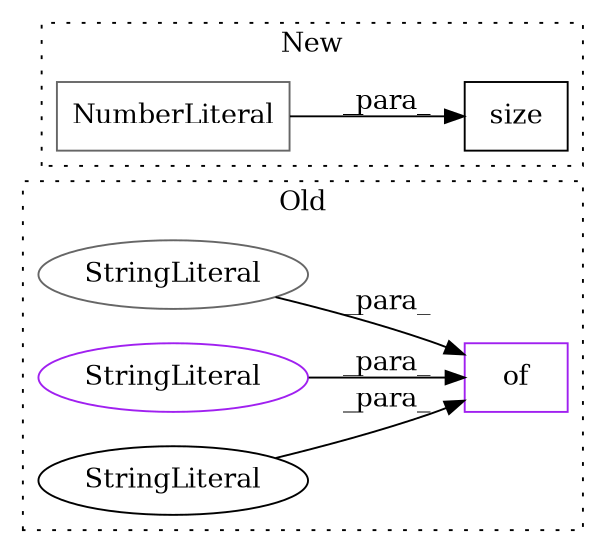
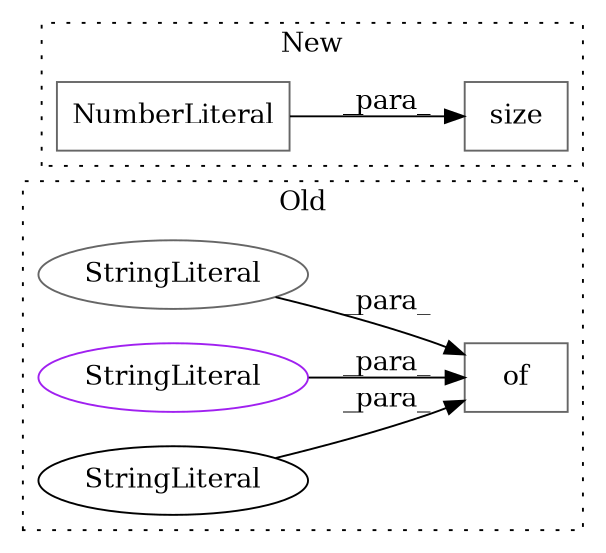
node "size": color black -> gray40
node "of": color purple -> gray40
